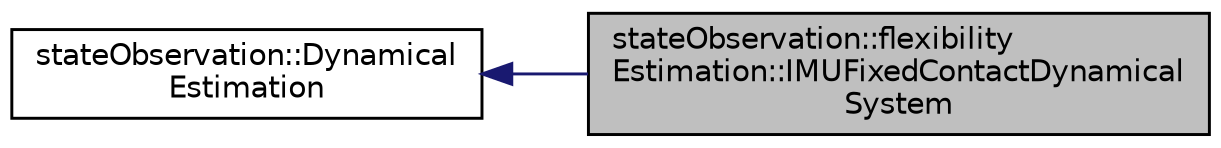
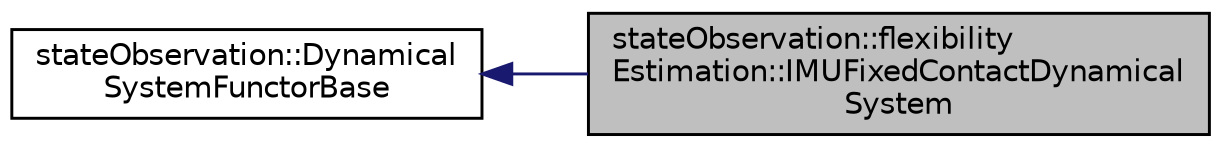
node "stateObservation::Dynamical Estimation": label "stateObservation::Dynamical Estimation" -> "stateObservation::Dynamical SystemFunctorBase"
